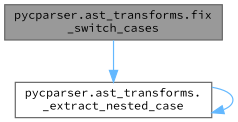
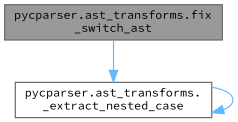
node "pycparser.ast_transforms.fix _switch_cases": label "pycparser.ast_transforms.fix _switch_cases" -> "pycparser.ast_transforms.fix _switch_ast"
